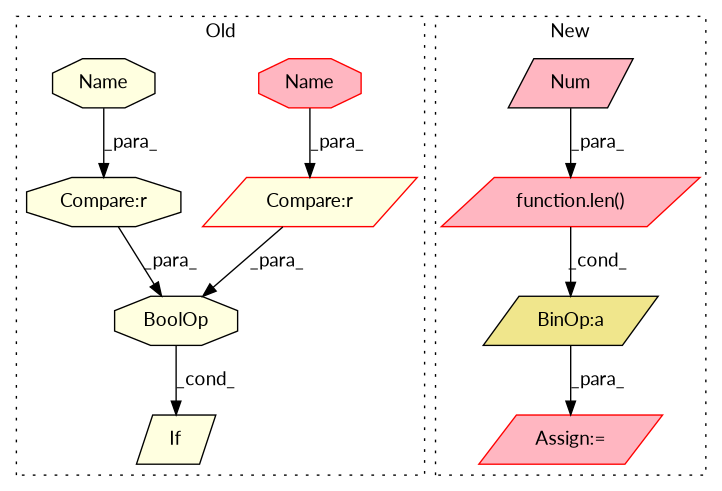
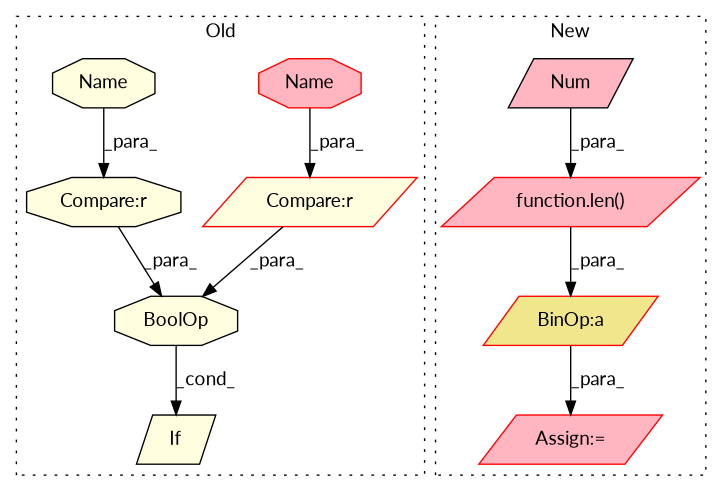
edge "function.len()" -> "BinOp:a": label "_cond_" -> "_para_"
node "BinOp:a": color black -> red
